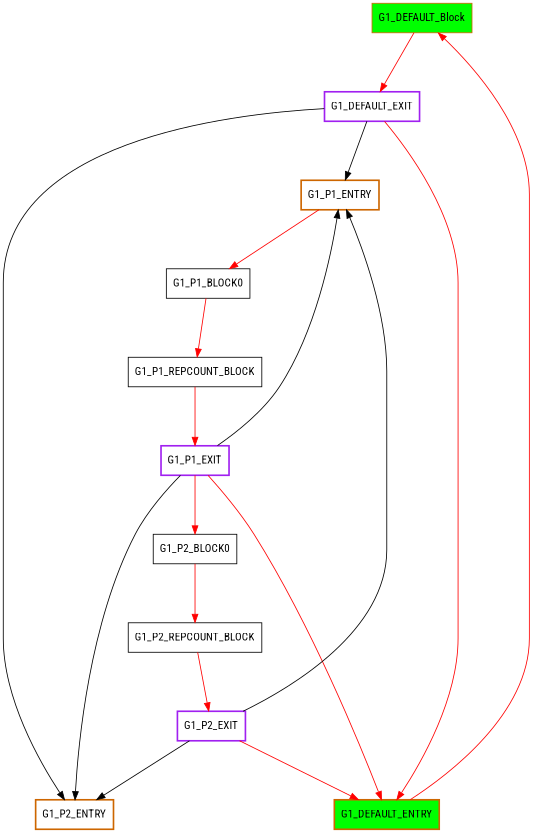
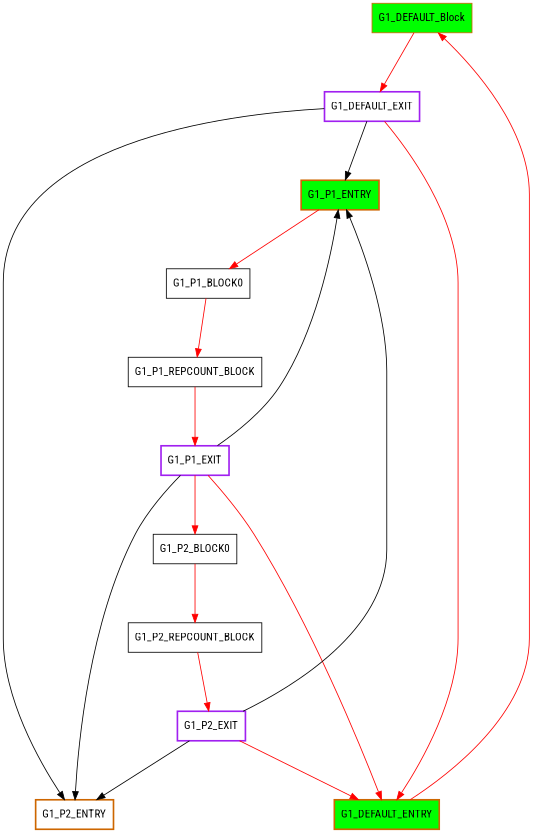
node "G1_P1_ENTRY": fillcolor white -> green
